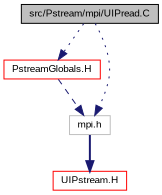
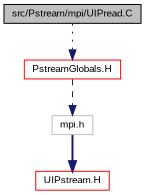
edge "src/Pstream/mpi/UIPread.C" -> "mpi.h": removed
